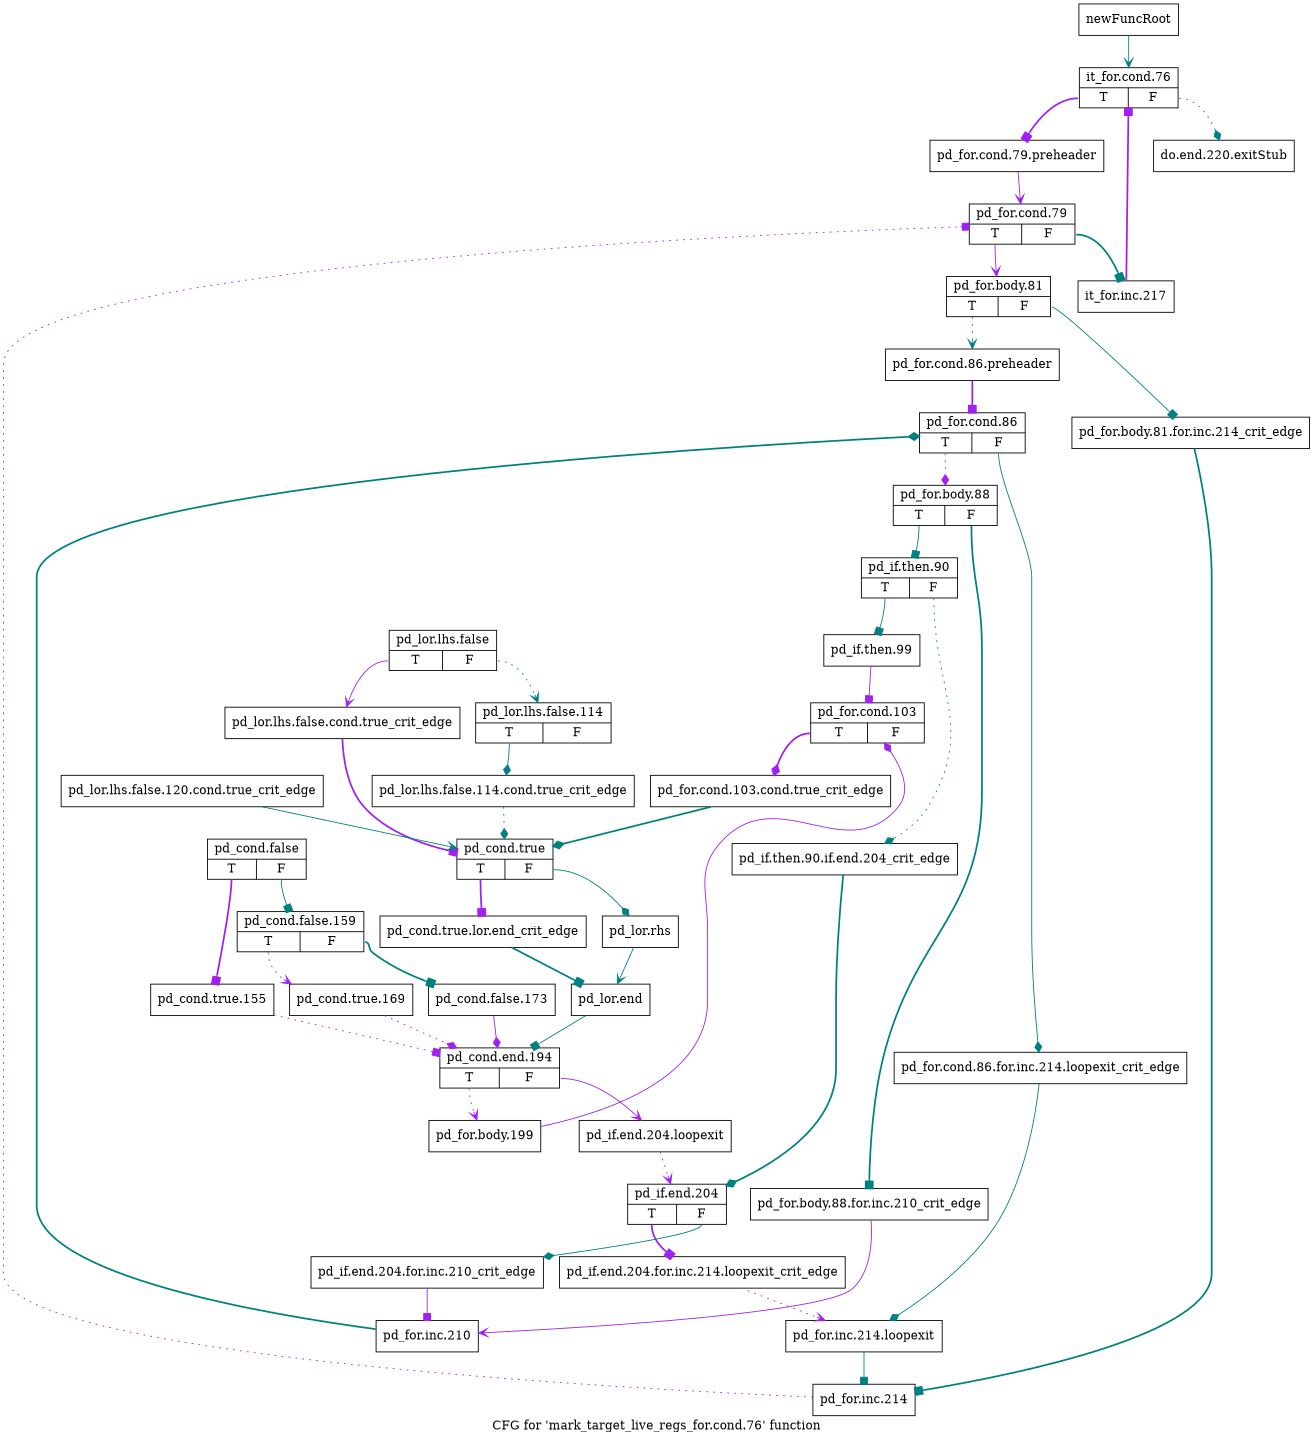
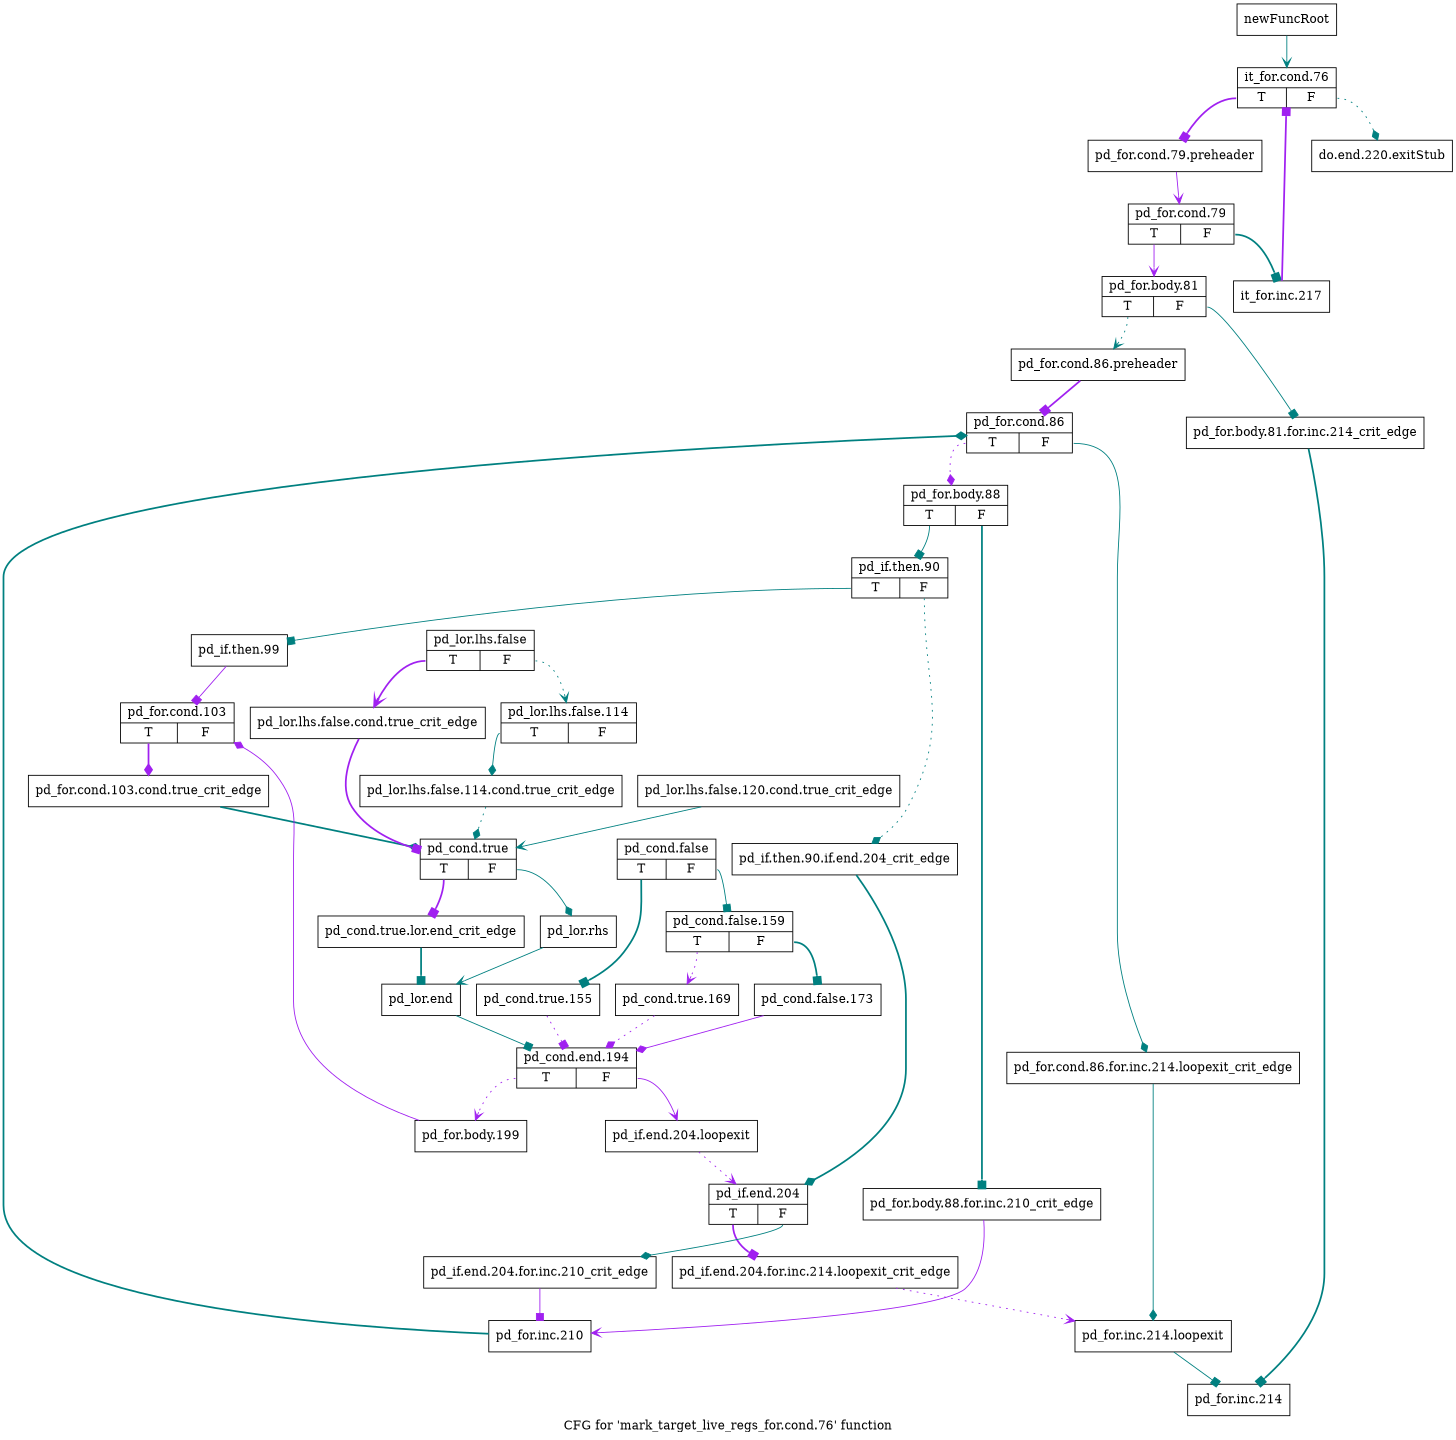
edge "pd_lor.lhs.false" -> "pd_lor.lhs.false.cond.true_crit_edge": style solid -> bold
edge "pd_for.inc.214" -> "pd_for.cond.79": removed
edge "pd_cond.false" -> "pd_cond.true.155": color purple -> teal
